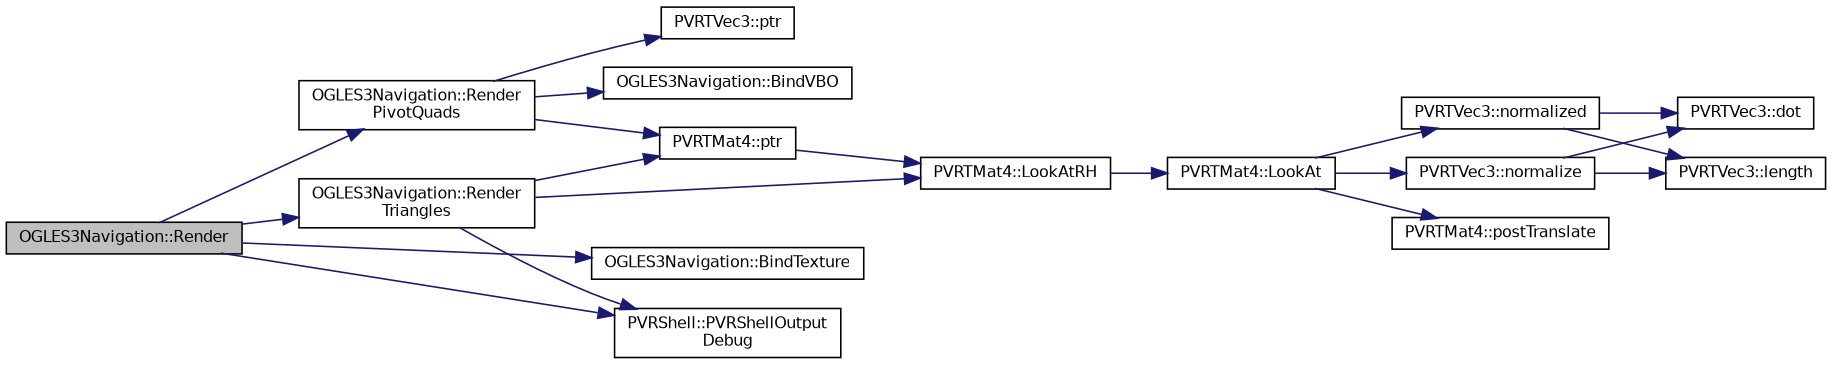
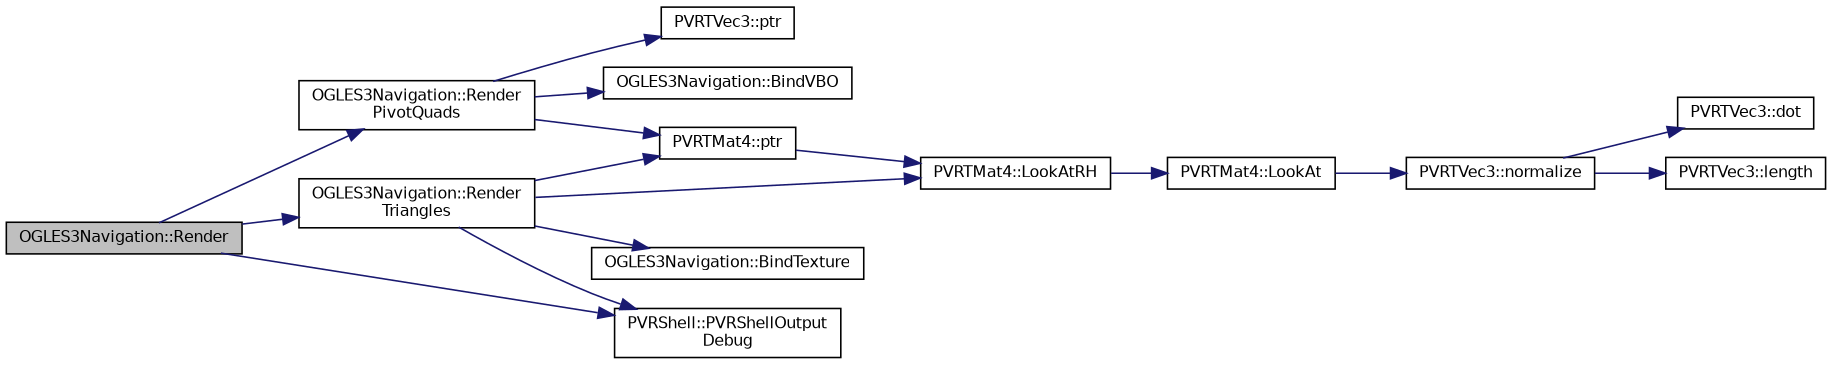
node "PVRTVec3::normalized": removed
node "PVRTMat4::postTranslate": removed
edge "OGLES3Navigation::Render" -> "OGLES3Navigation::BindTexture": now "OGLES3Navigation::Render Triangles" -> "OGLES3Navigation::BindTexture"
